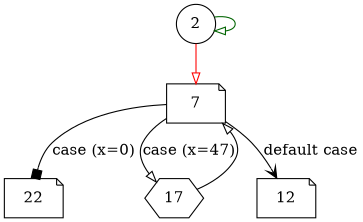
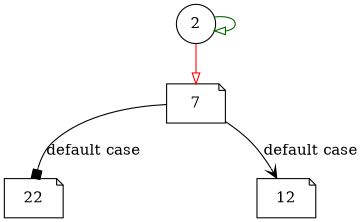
edge "7" -> "22": label "case (x=0)" -> "default case"
node "17": removed
